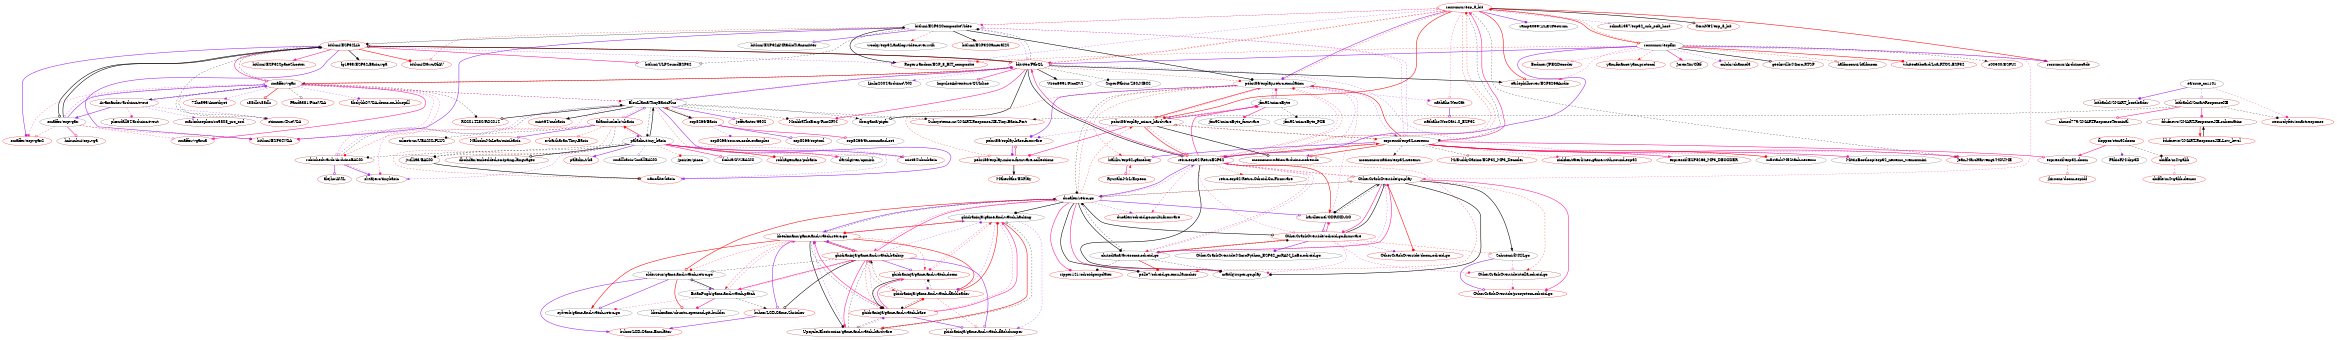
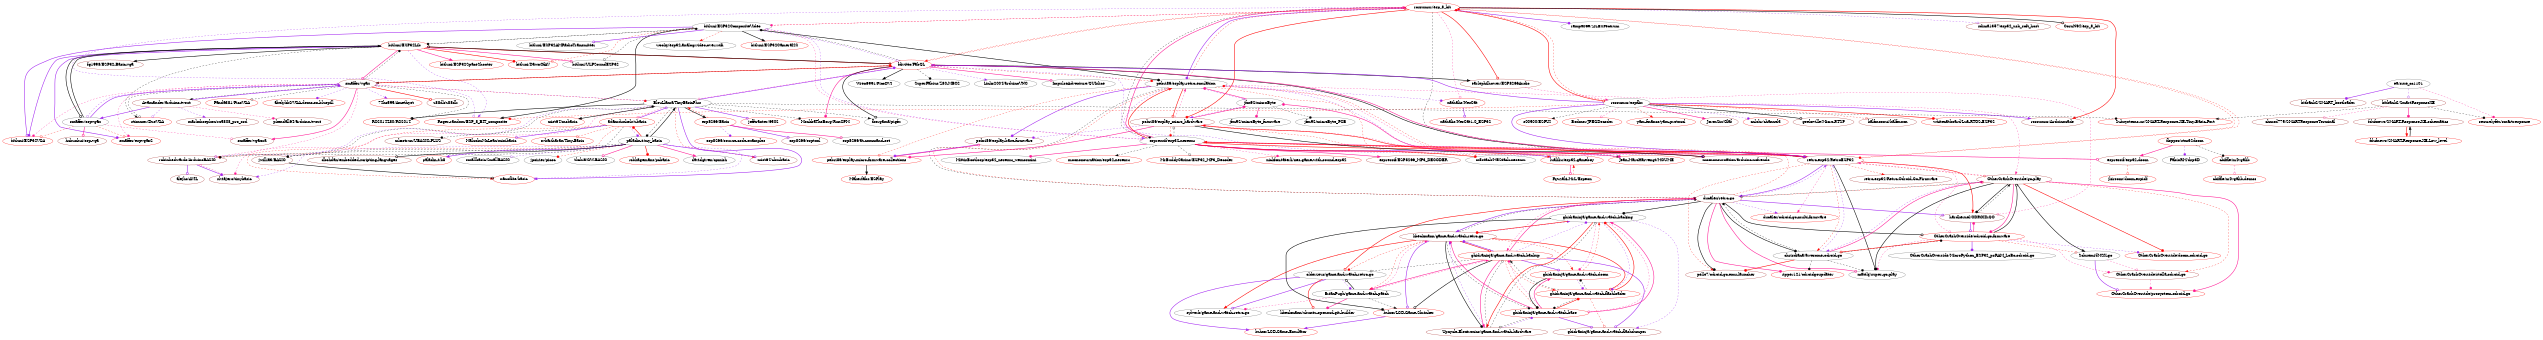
edge "rossumur/espflix" -> "earlephilhower/ESP8266Audio": reversed
edge "bitbank2/SmartResponseXE" -> "chmod775/SMARTResponseTerminal": style bold -> dashed
edge "ghidraninja/game-and-watch-hacking" -> "bzhxx/LCD-Game-Shrinker": added
